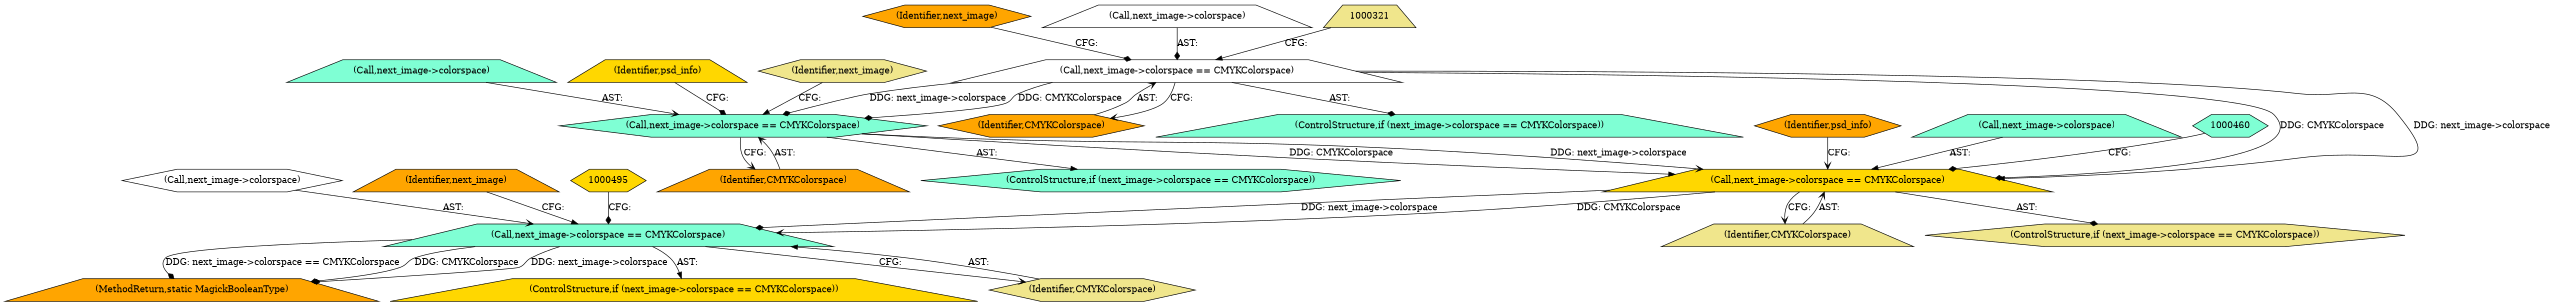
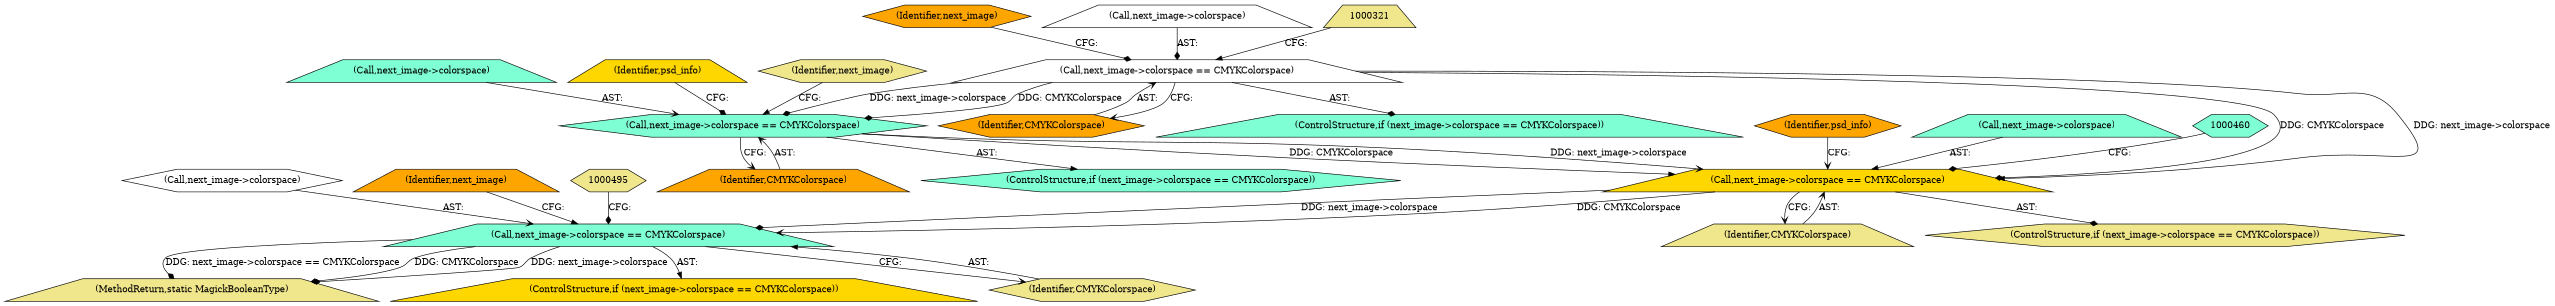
node "1000495": fillcolor gold -> khaki
node "(MethodReturn,static MagickBooleanType)": fillcolor orange -> khaki
